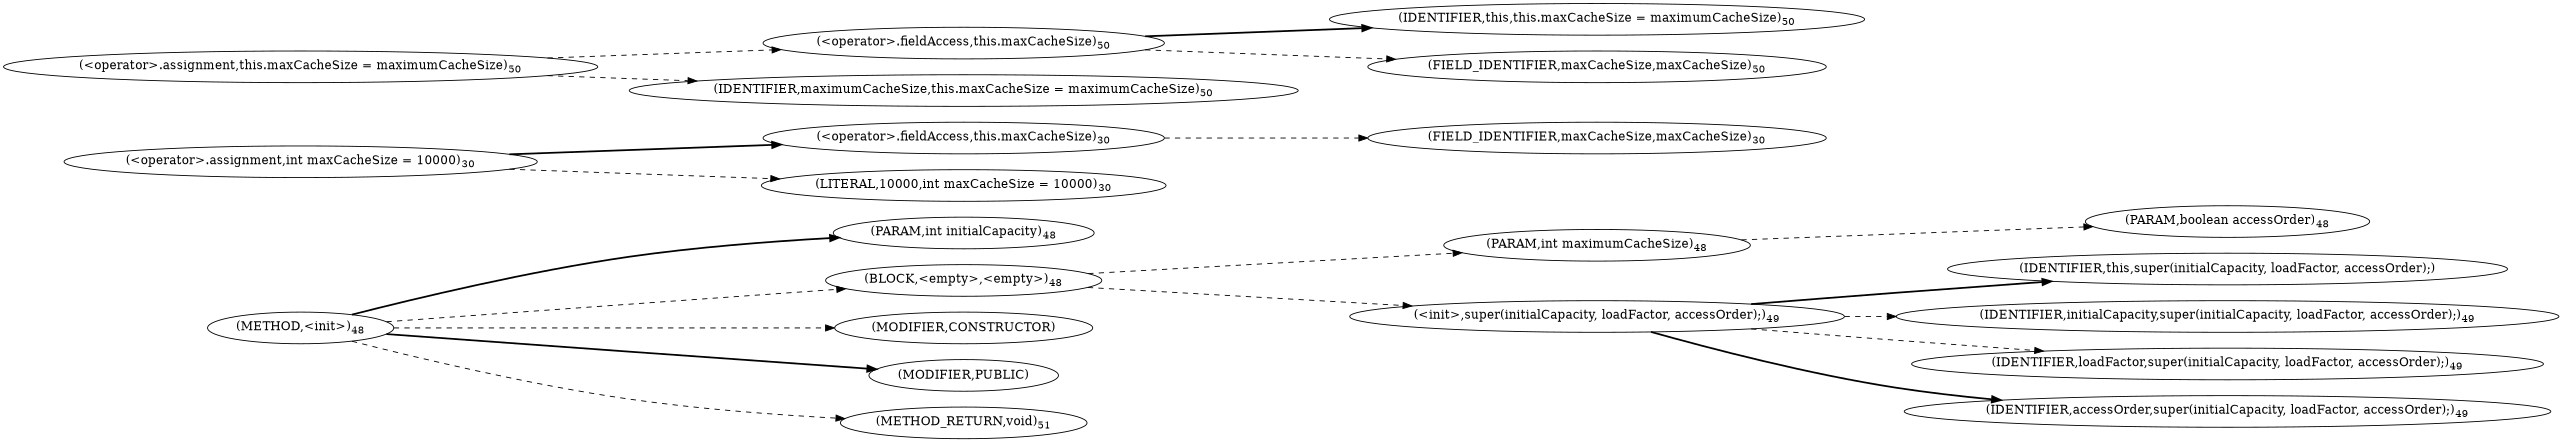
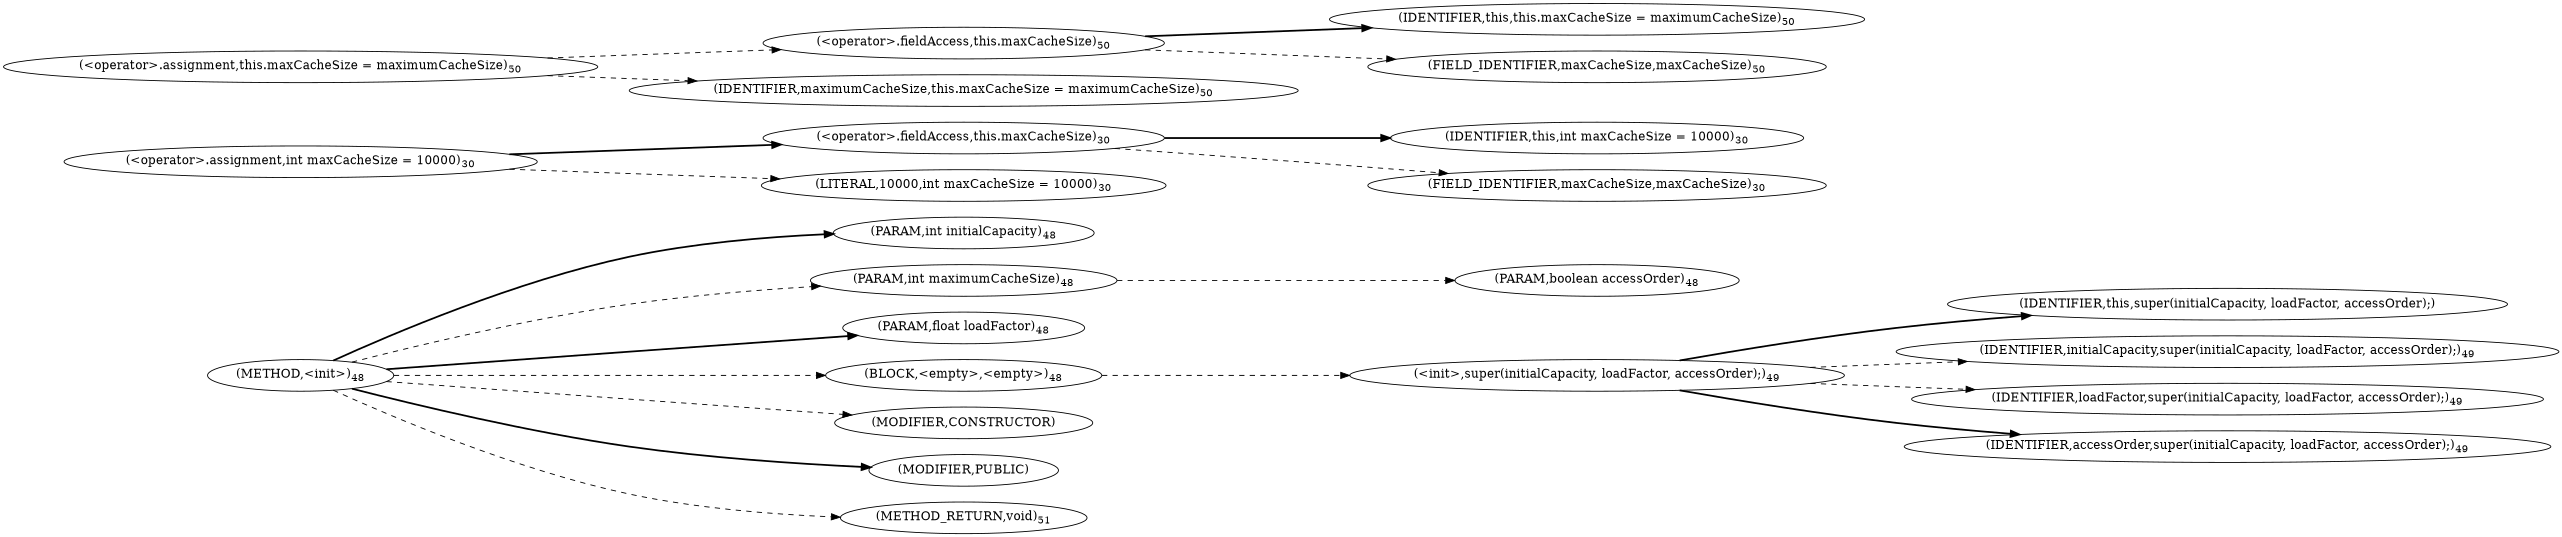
node "(IDENTIFIER,this,int maxCacheSize = 10000)": added
edge "(BLOCK,<empty>,<empty>)" -> "(PARAM,int maximumCacheSize)": now "(METHOD,<init>)" -> "(PARAM,int maximumCacheSize)"
node "(PARAM,float loadFactor)": added
